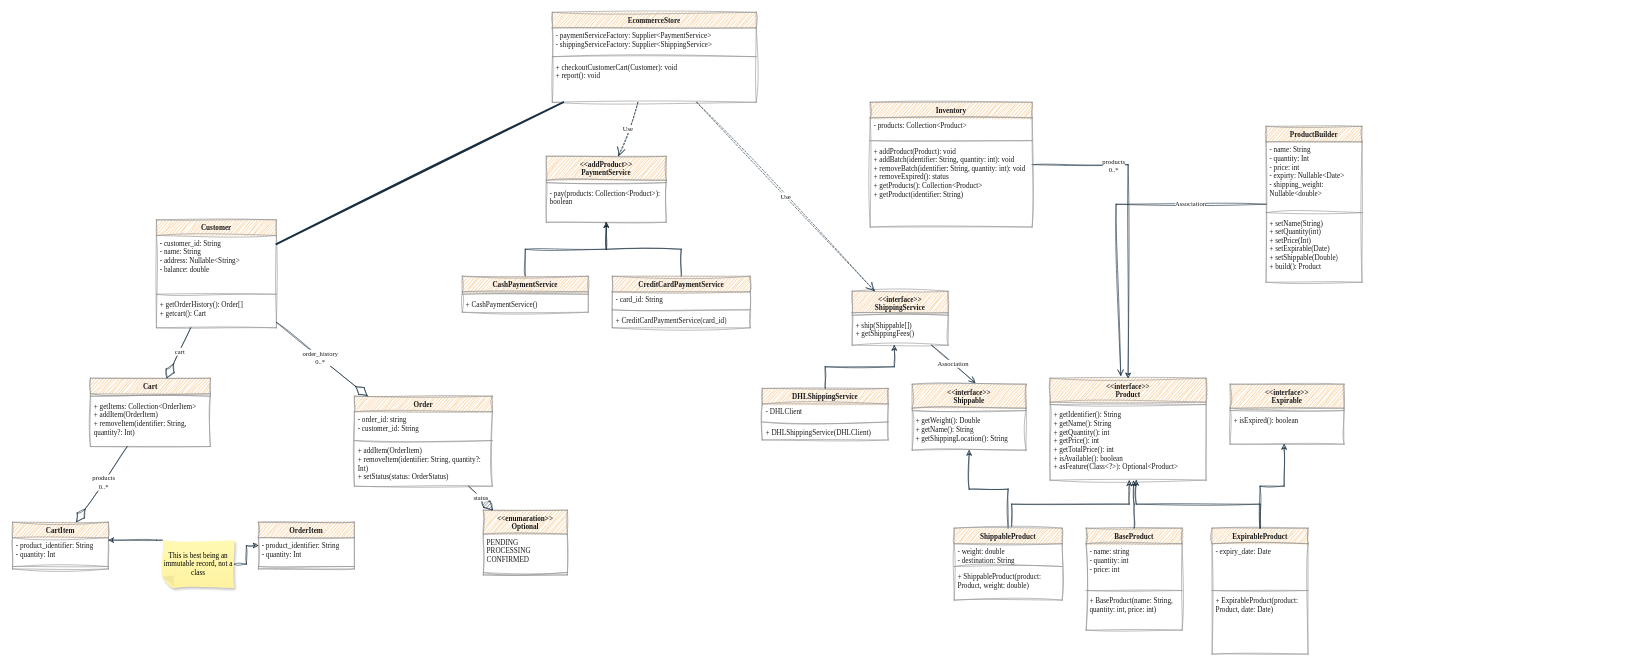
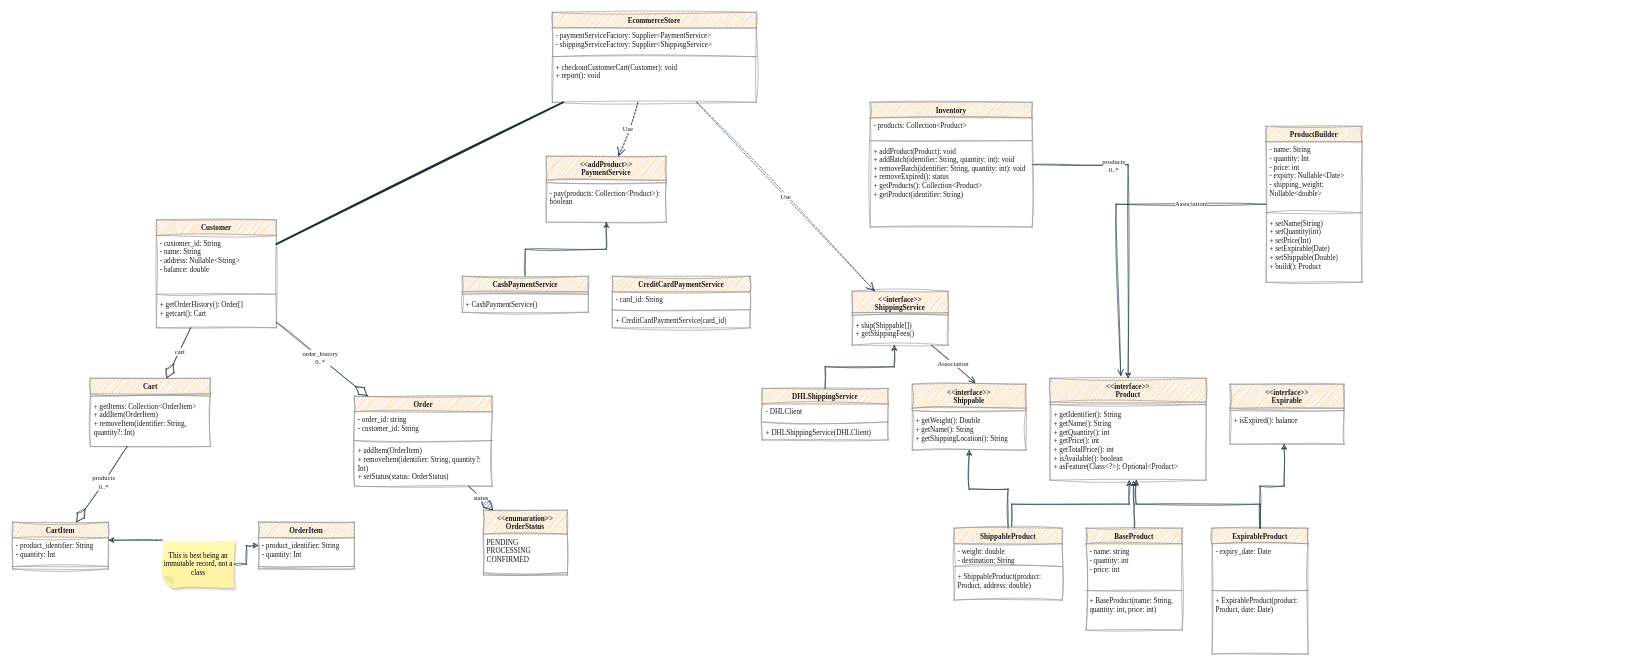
edge "CreditCardPaymentService" -> "<<addProduct>> PaymentService": removed
node "+ isExpired(): boolean": label "+ isExpired(): boolean" -> "+ isExpired(): balance"
node "<<enumaration>> Optional": label "<<enumaration>> Optional" -> "<<enumaration>> OrderStatus"
node "+ ShippableProduct(product: Product, weight: double)": label "+ ShippableProduct(product: Product, weight: double)" -> "+ ShippableProduct(product: Product, address: double)"
